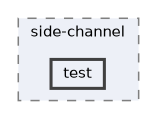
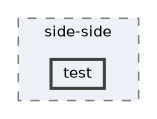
cluster "side-channel": label "side-channel" -> "side-side"
